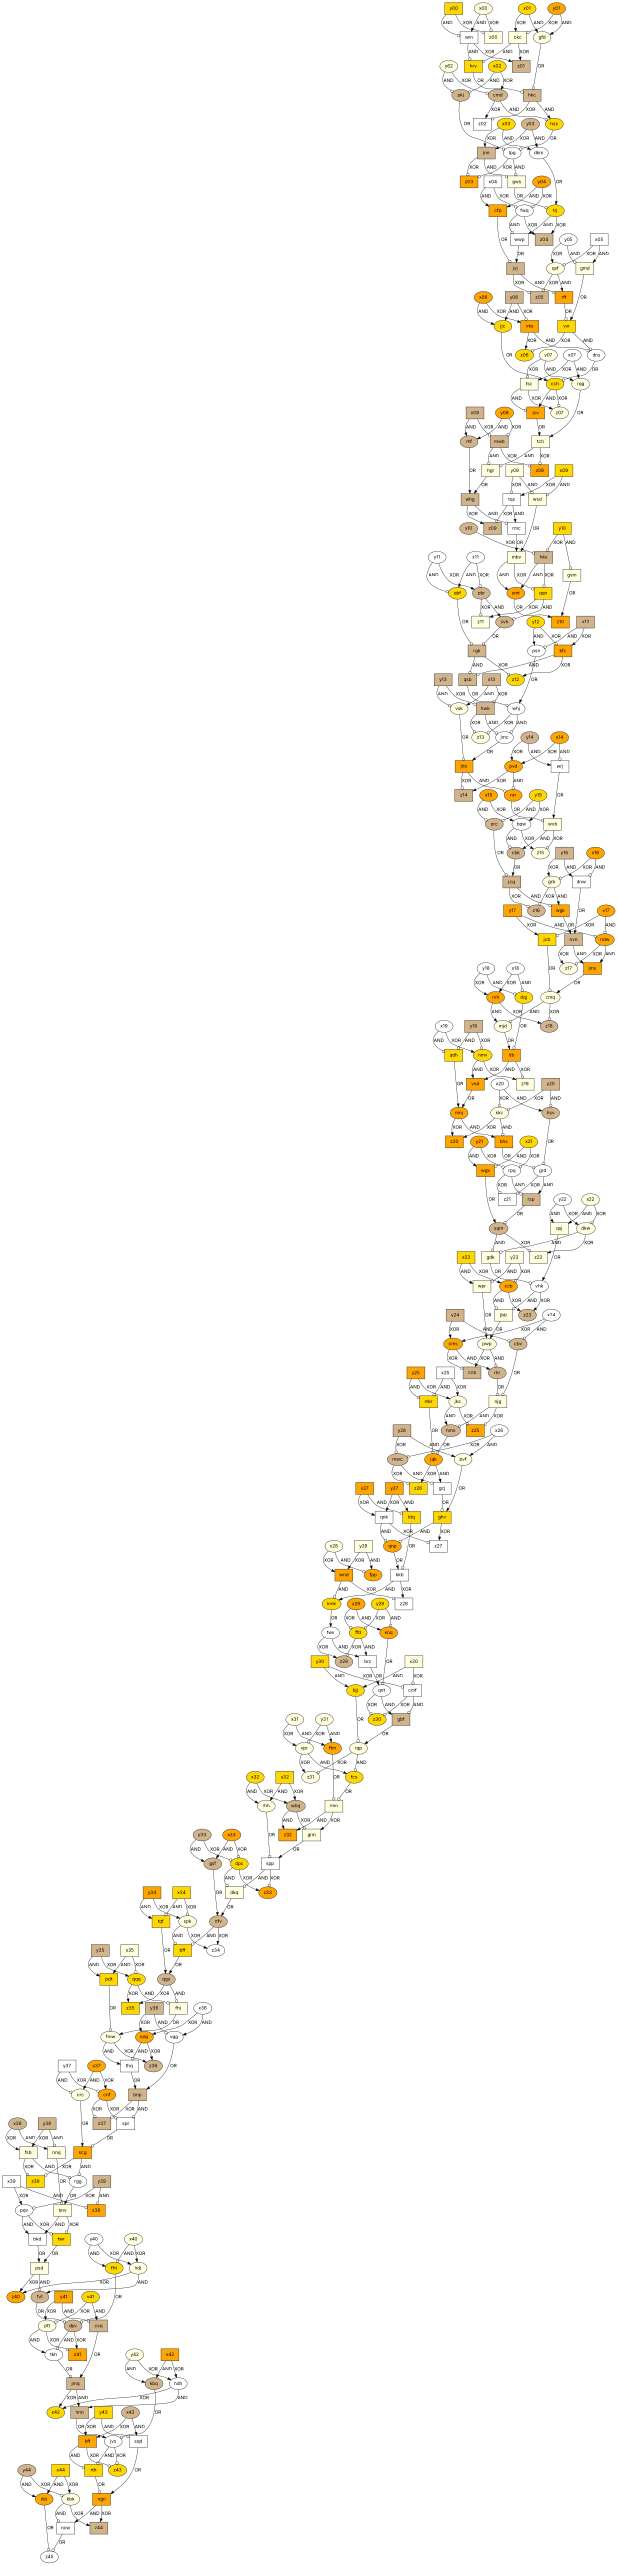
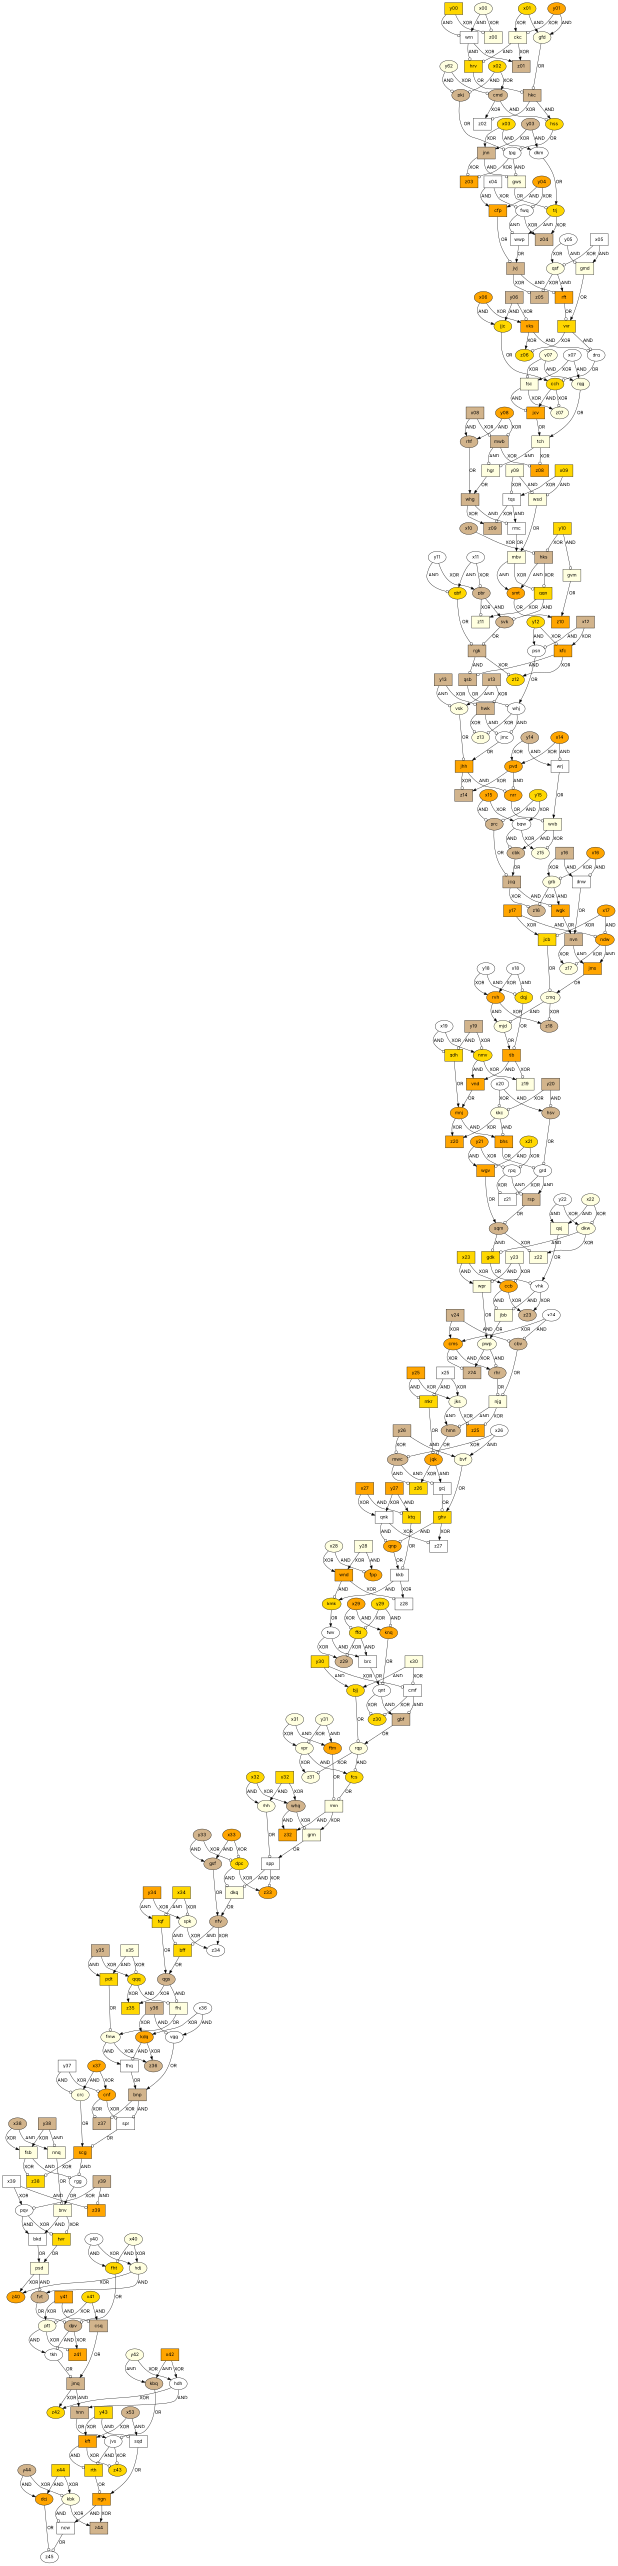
node "gdk": fillcolor lightyellow -> gold
edge "mwc" -> "z26": label "XOR" -> "AND"
node "x43": label "x43" -> "x53"
